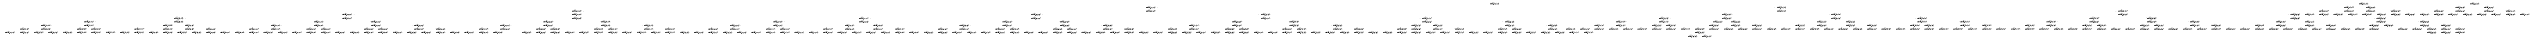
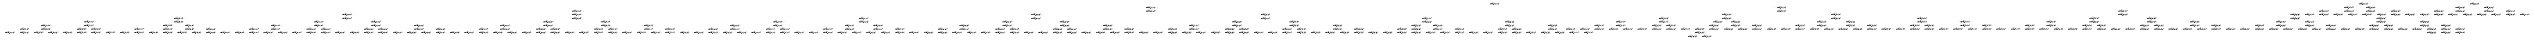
node "Node{data=[9658, 9658]}": added
node "Node{data=[2226, 2226]}": added
